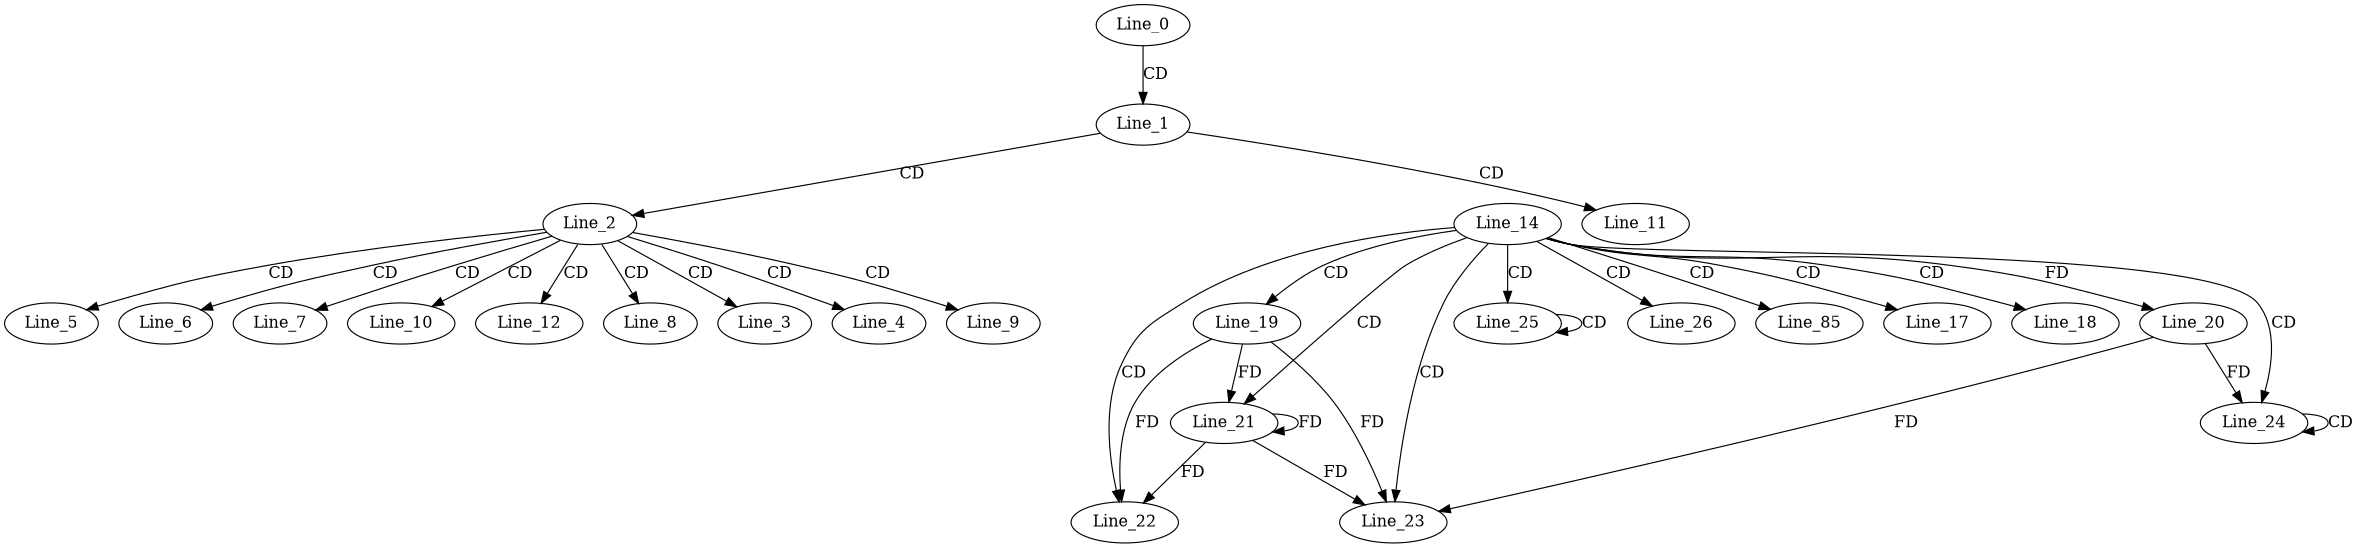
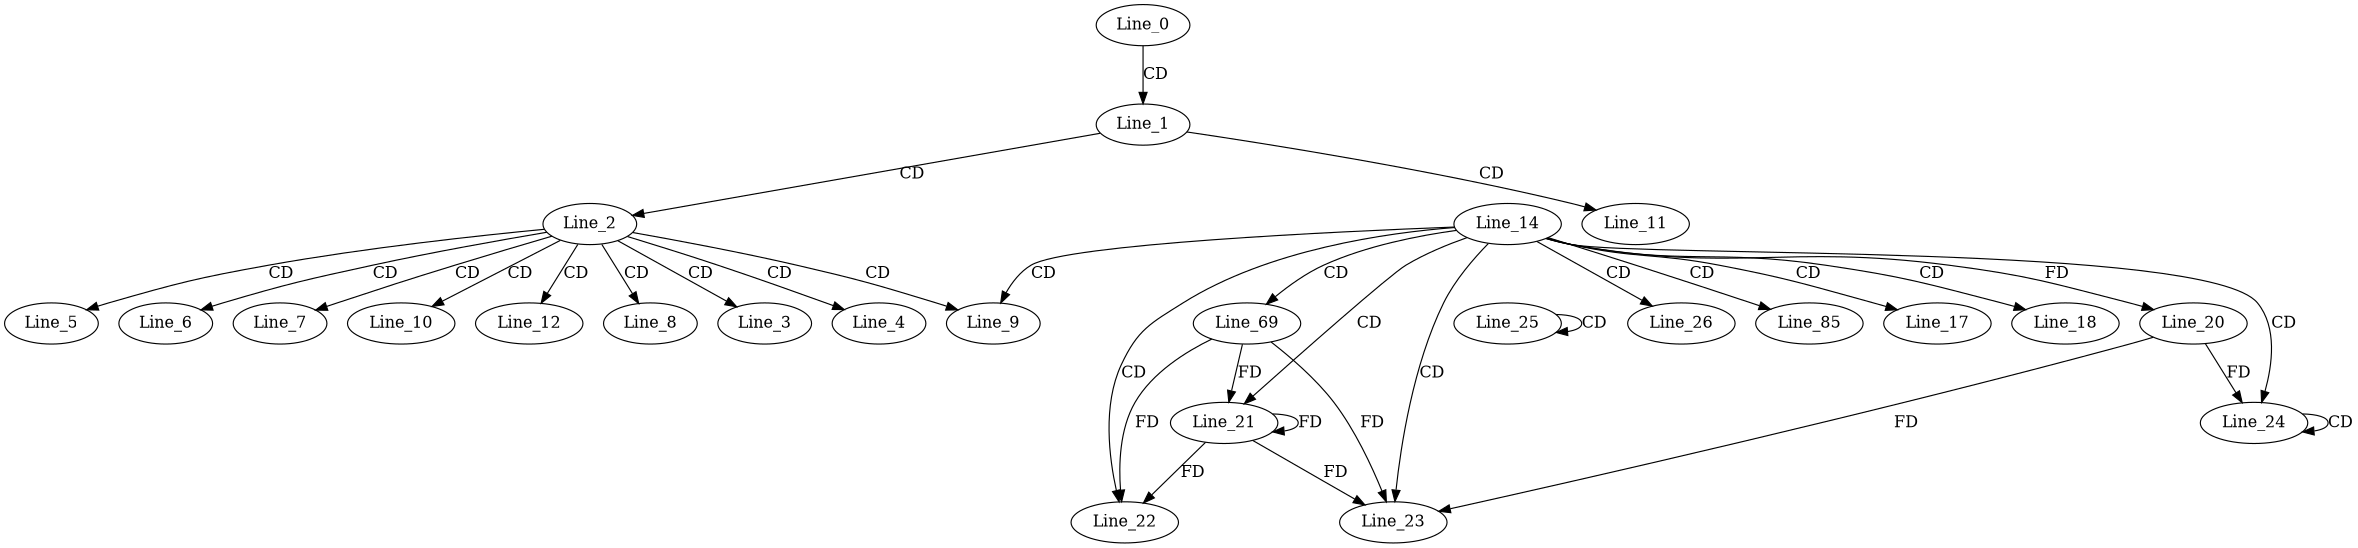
edge "Line_14" -> "Line_25": now "Line_14" -> "Line_9"
node "Line_19": label "Line_19" -> "Line_69"
